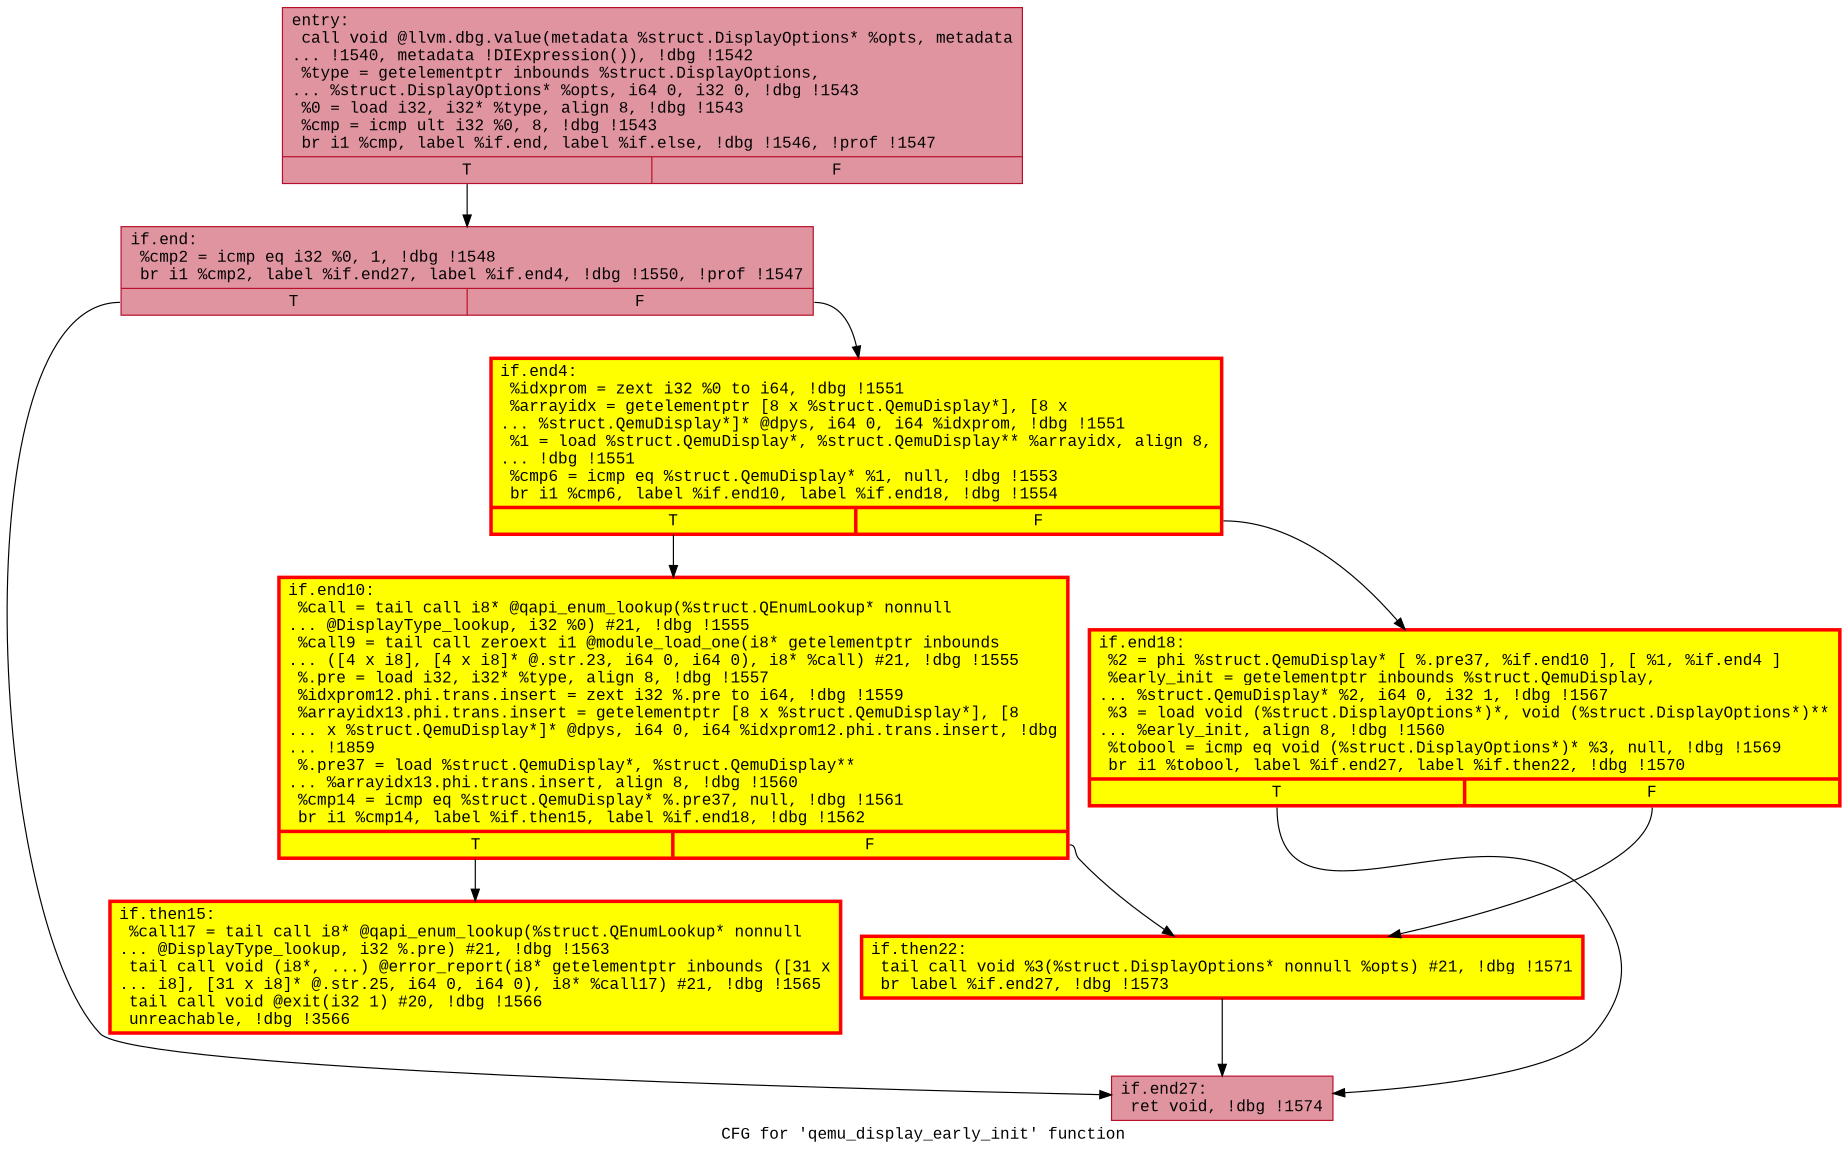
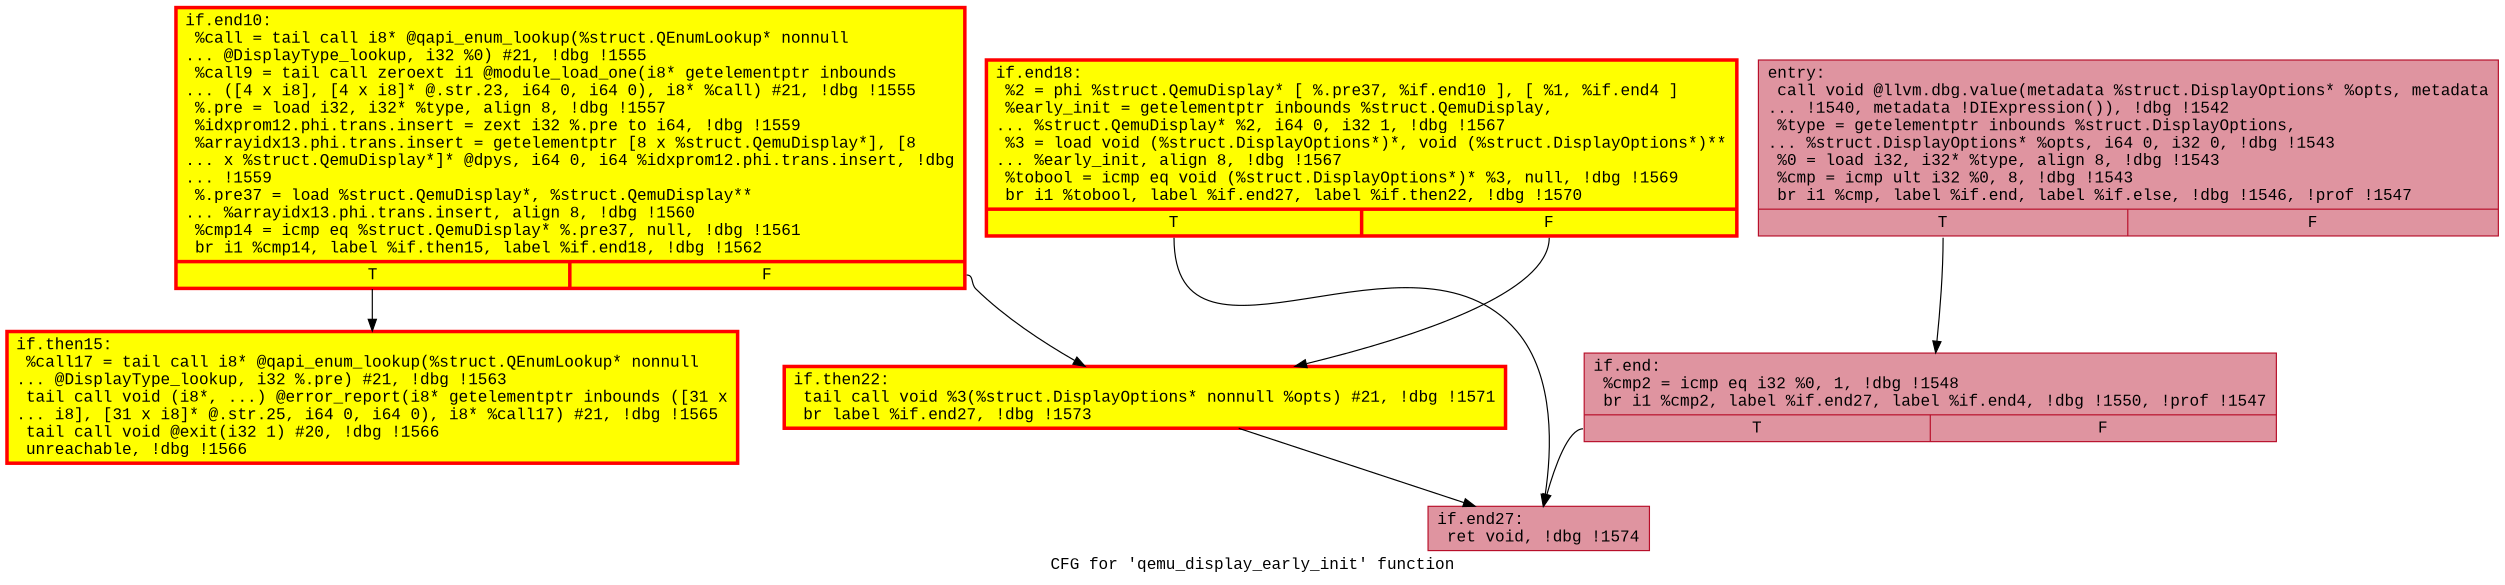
node "if.end4:": removed
node "if.end18:": text "... %early_init, align 8, !dbg !1560" -> "... %early_init, align 8, !dbg !1567"
node "if.end10:": text "... !1859" -> "... !1559"
node "if.then15:": text "unreachable, !dbg !3566" -> "unreachable, !dbg !1566"
